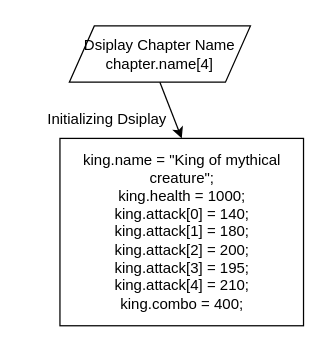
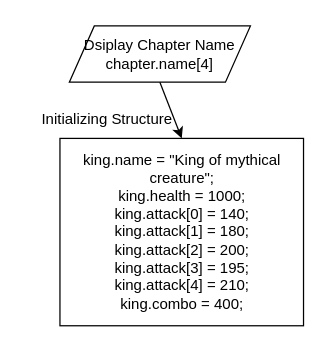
node "Initializing Dsiplay": label "Initializing Dsiplay" -> "Initializing Structure"
